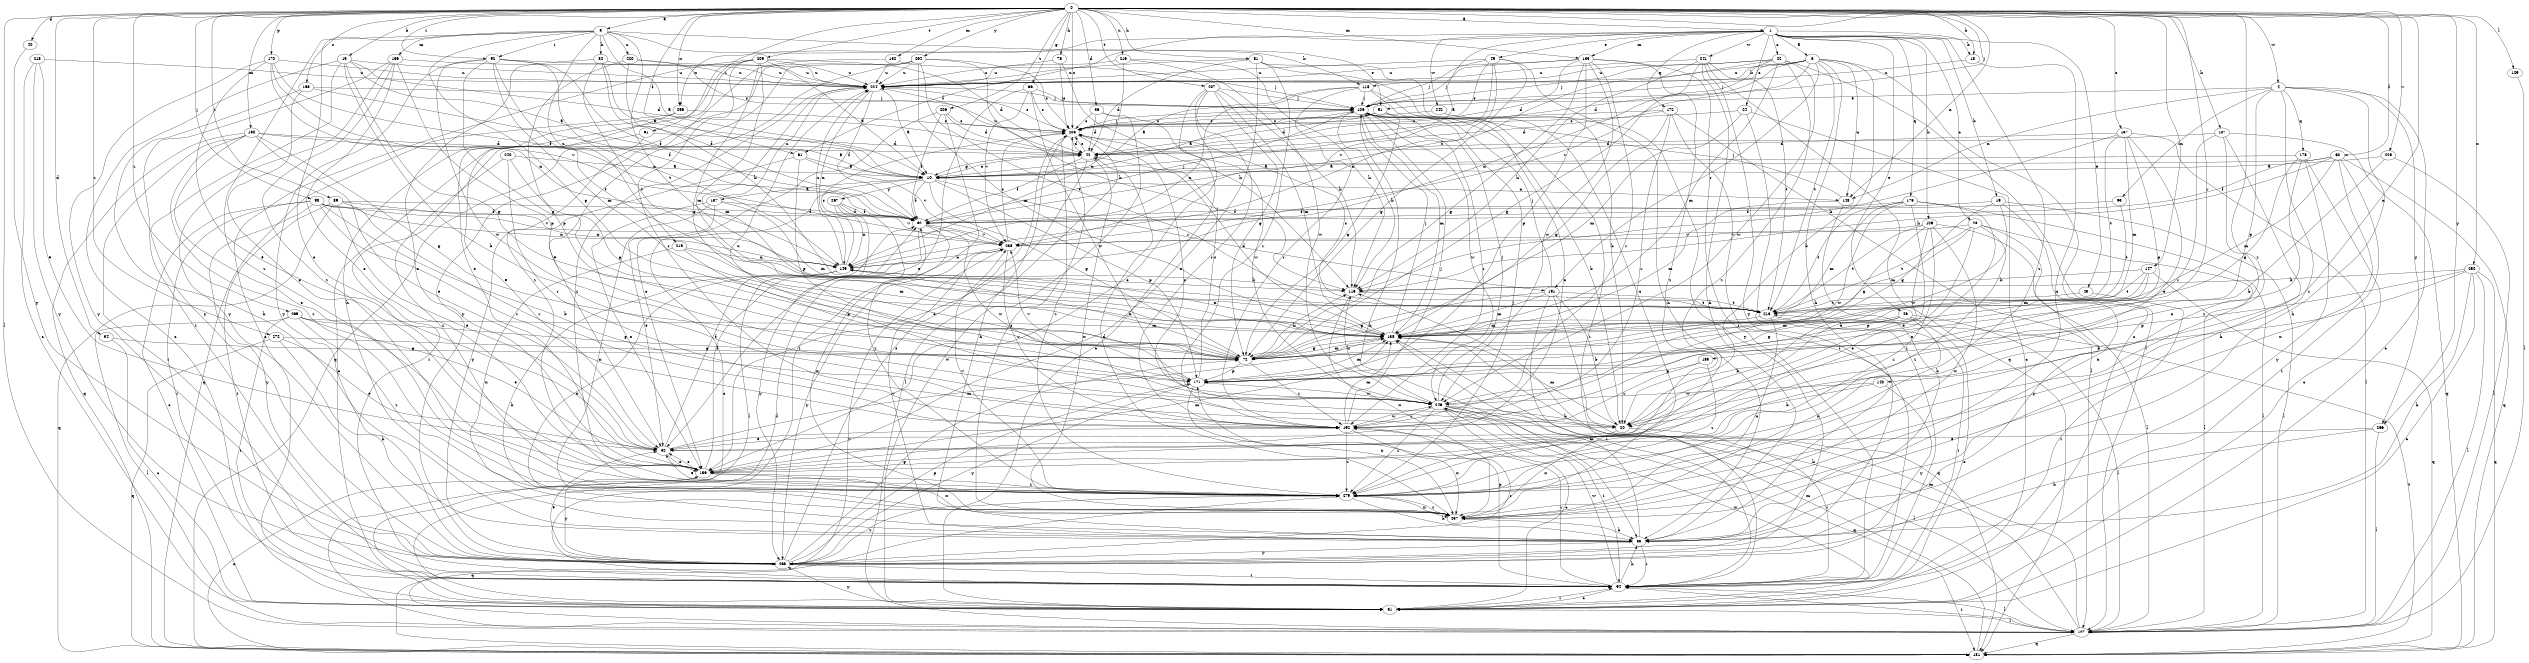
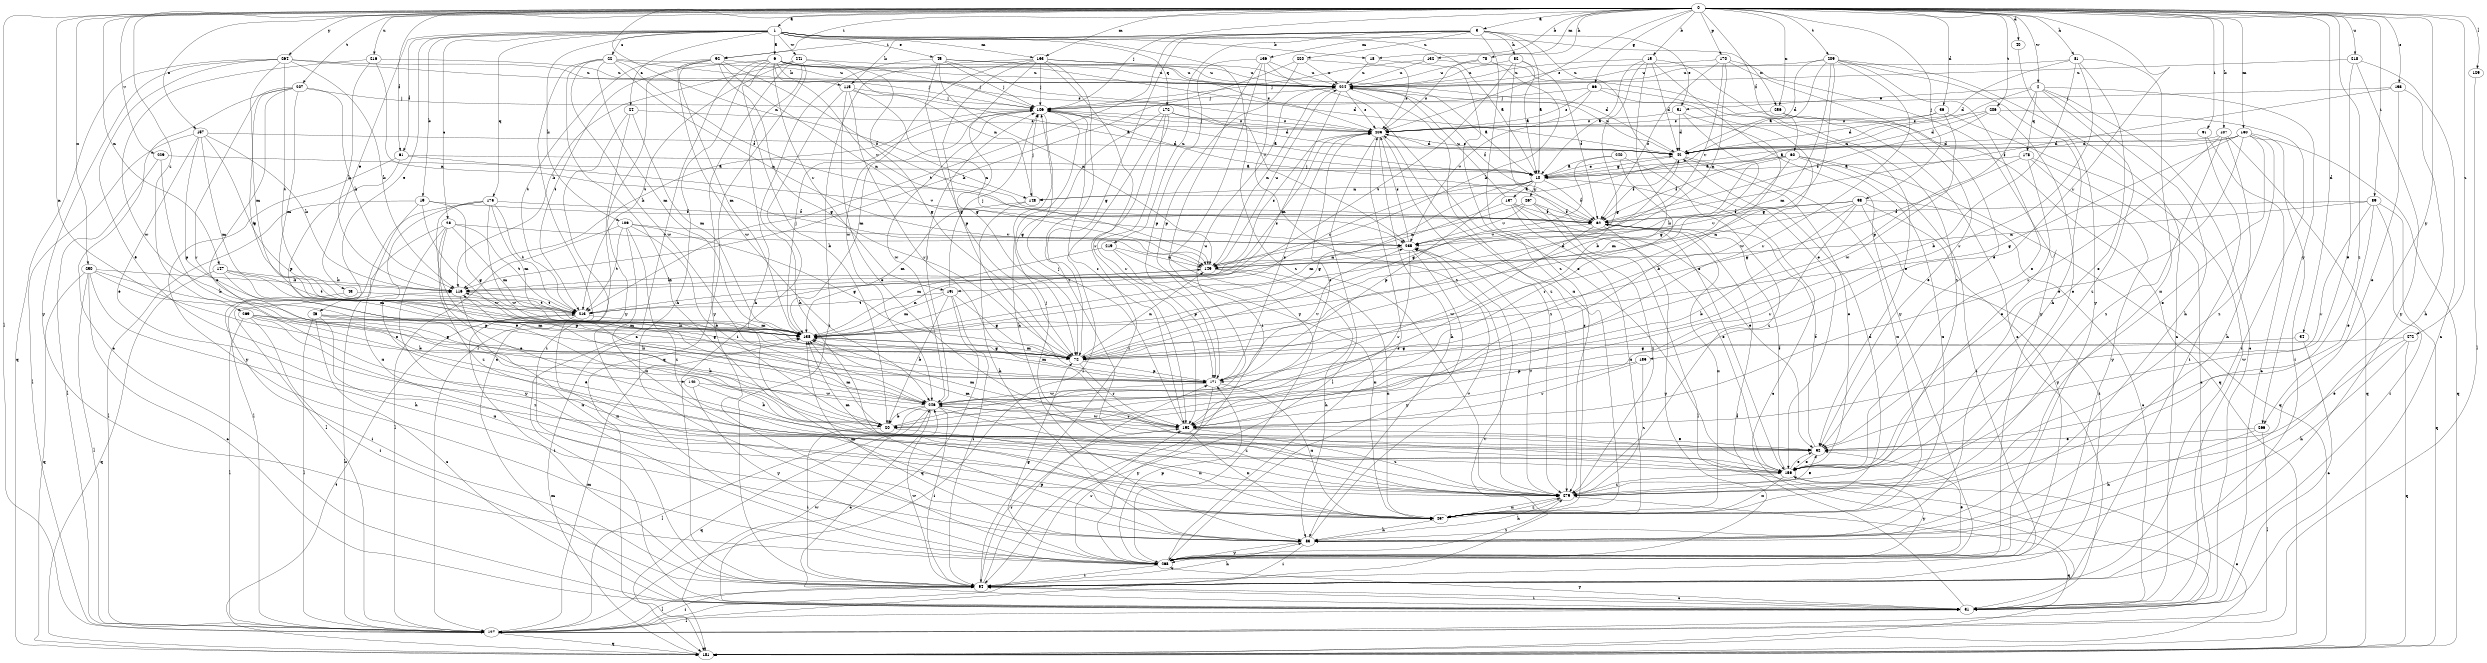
edge "0" -> "218": added, label "u"
node "242": removed
node "93": removed
